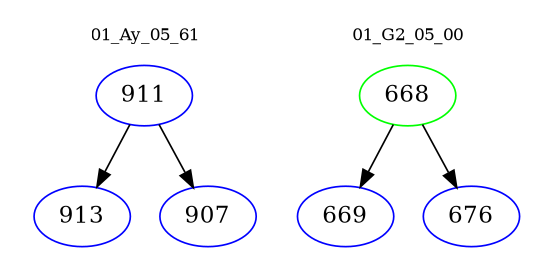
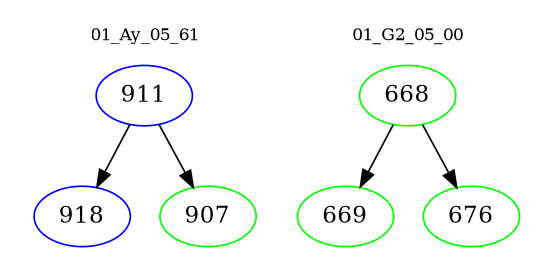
node "913": label "913" -> "918"
node "907": color blue -> green
node "669": color blue -> green
node "676": color blue -> green
